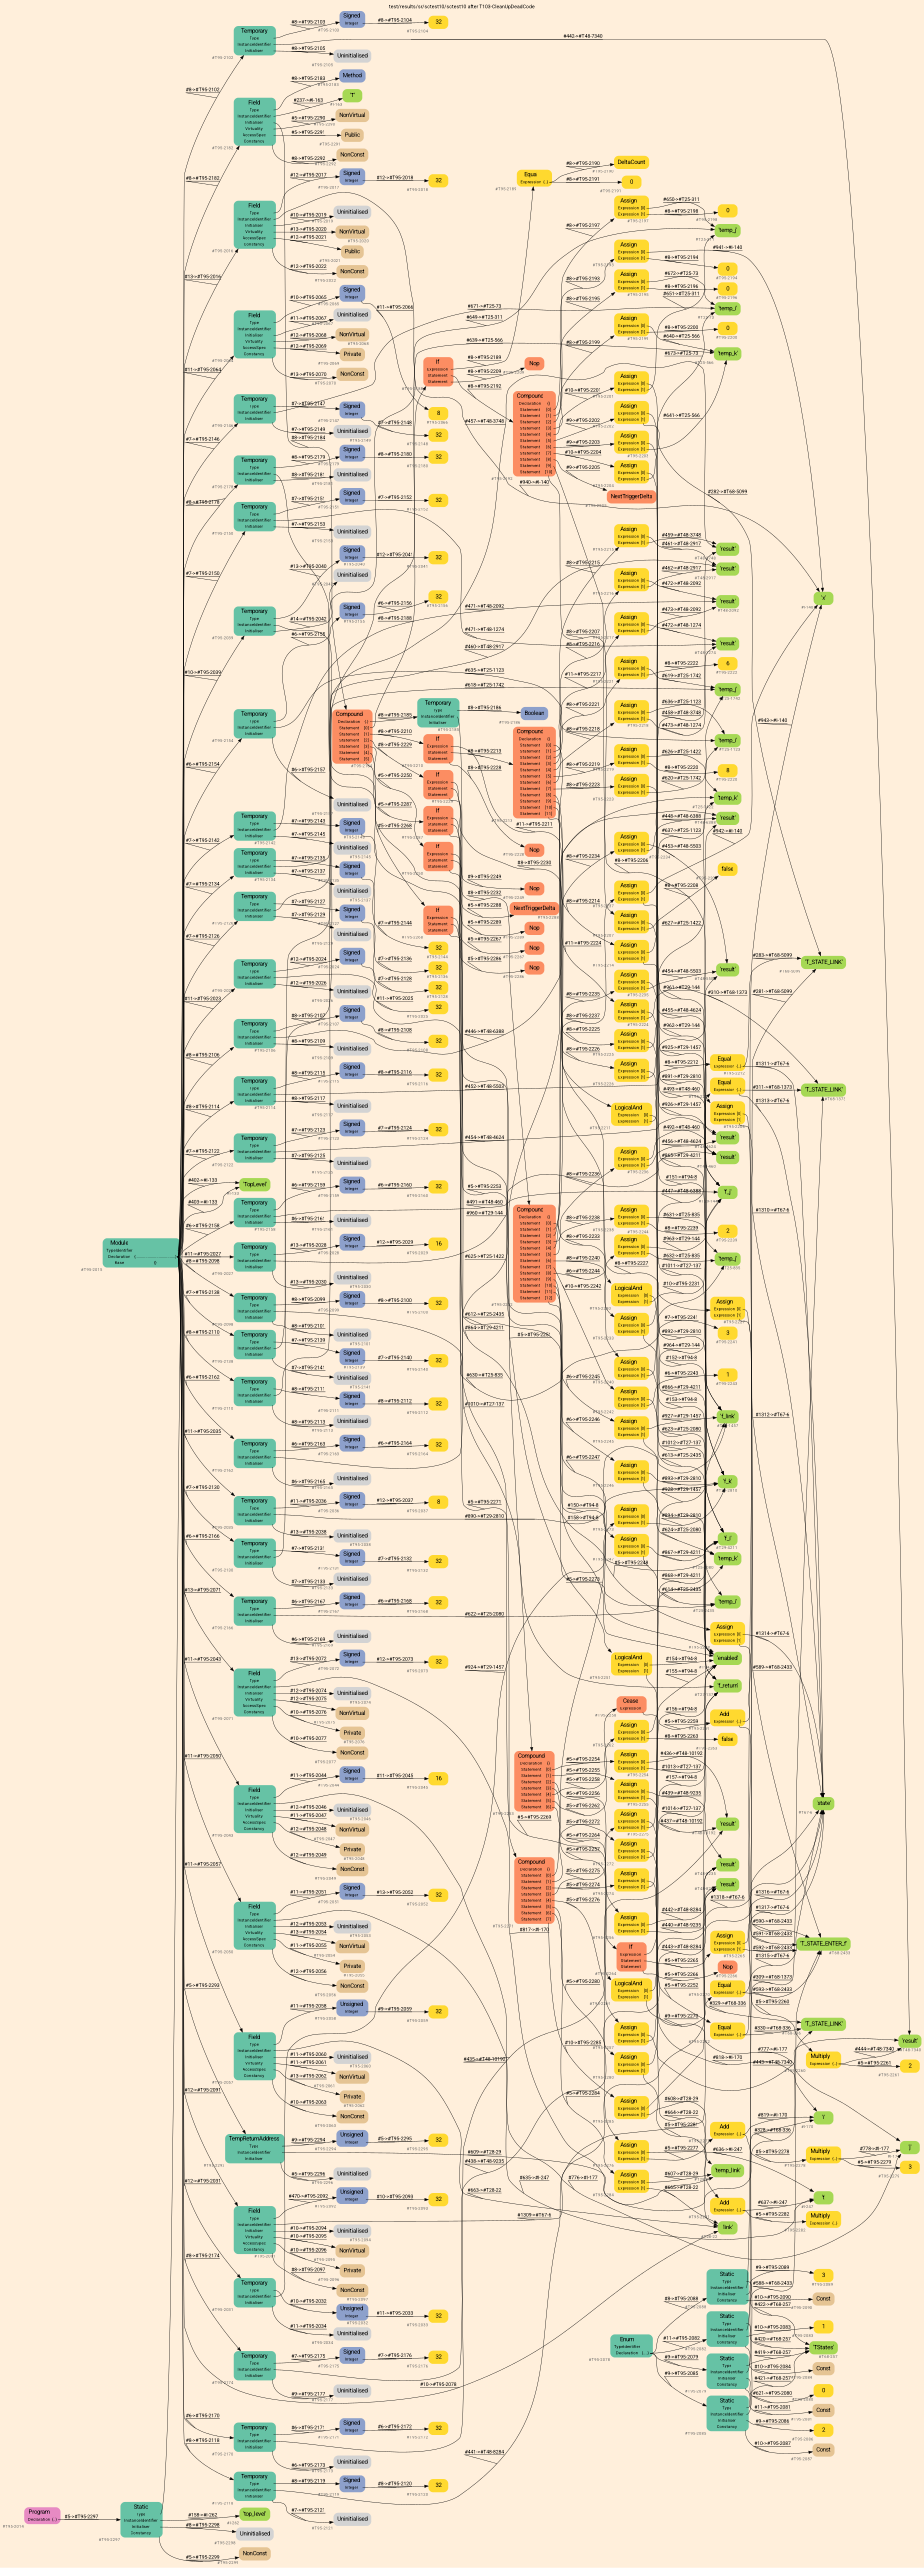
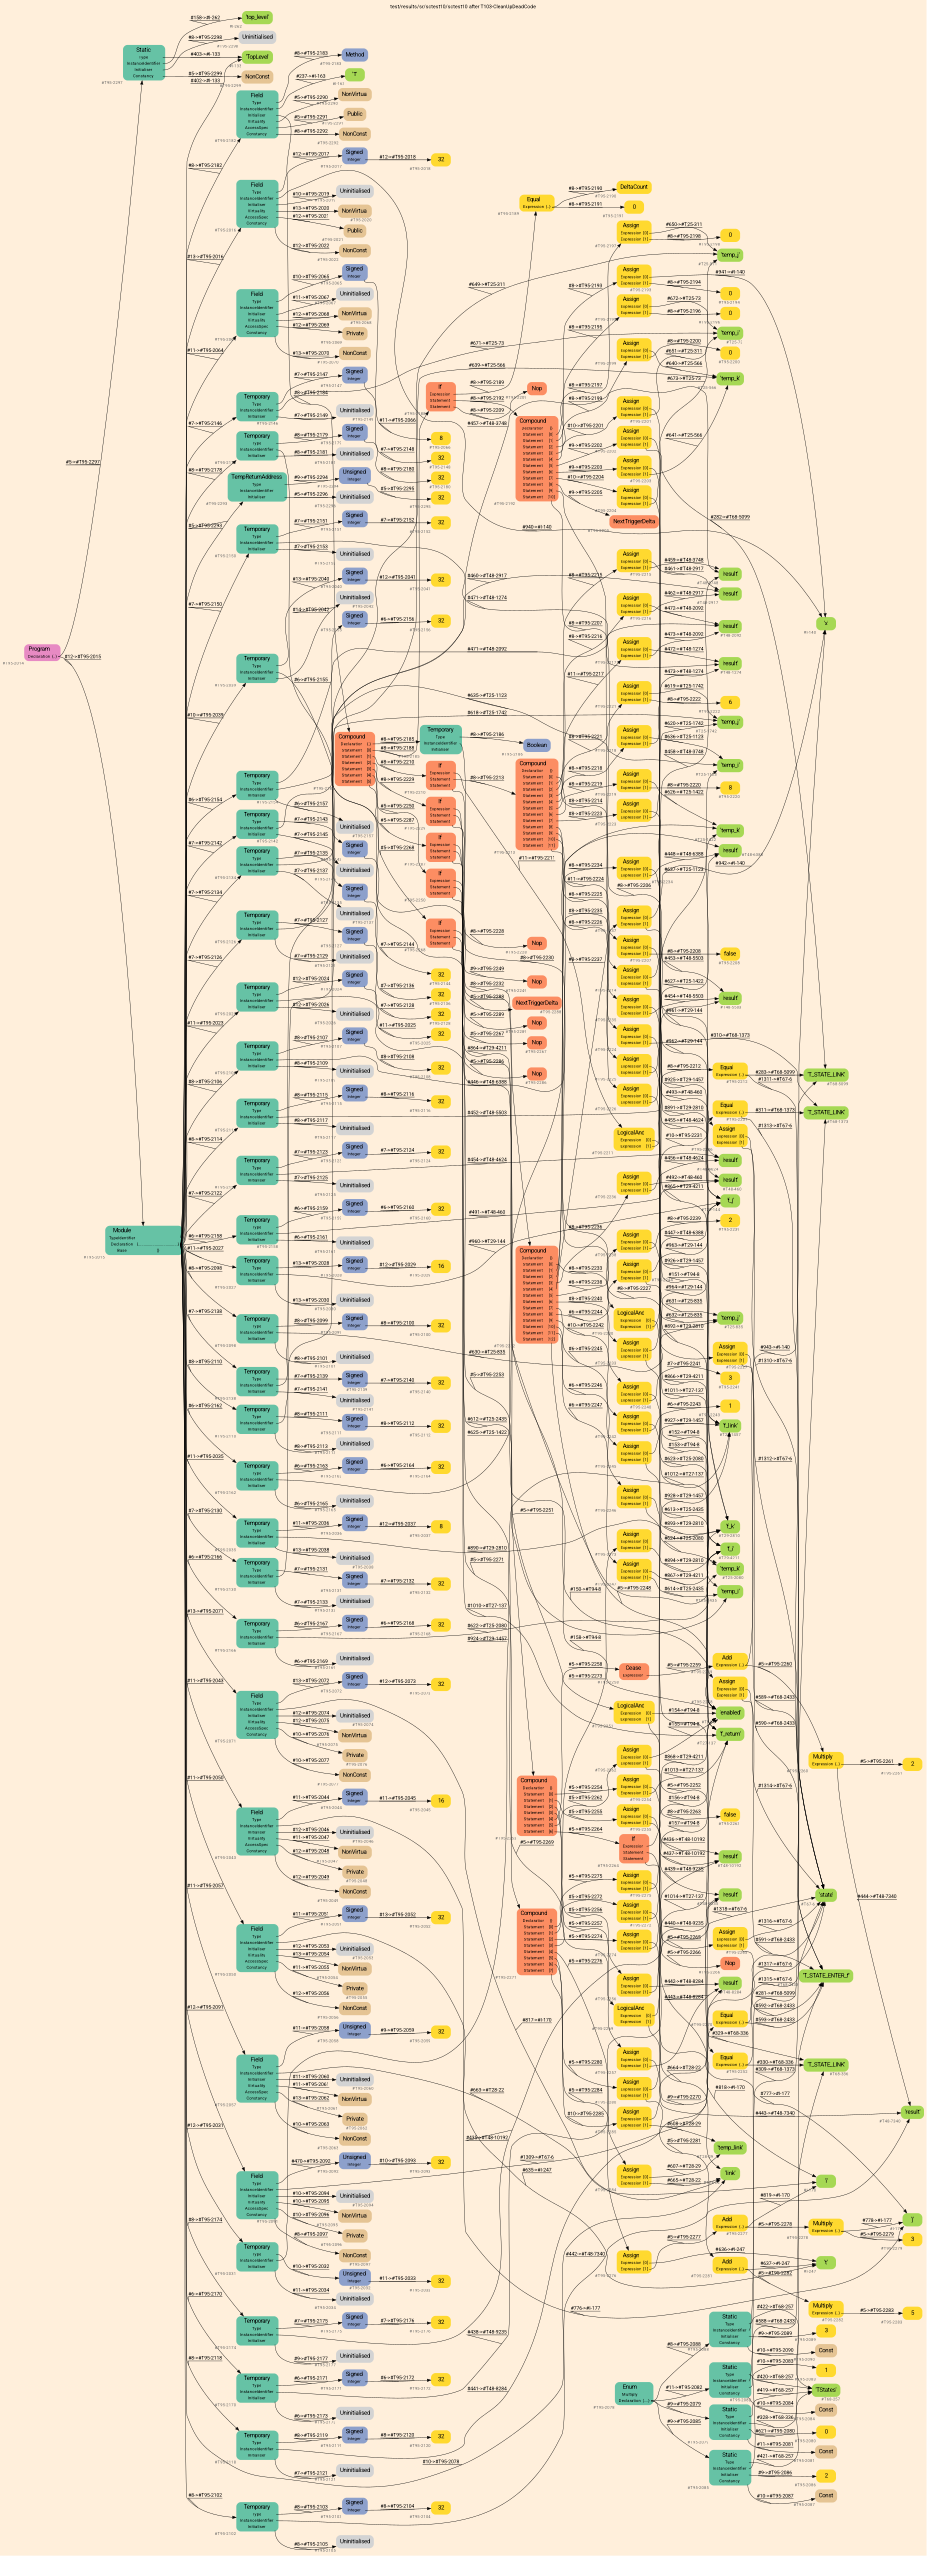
edge "Program" -> "Module": added, label "#12->#T95-2015"
edge "TempReturnAddress" -> "'temp_link'": removed, label "#609->#T28-29"
node "5": added
node "Enum": text "TypeIdentifier" -> "Multiply"
